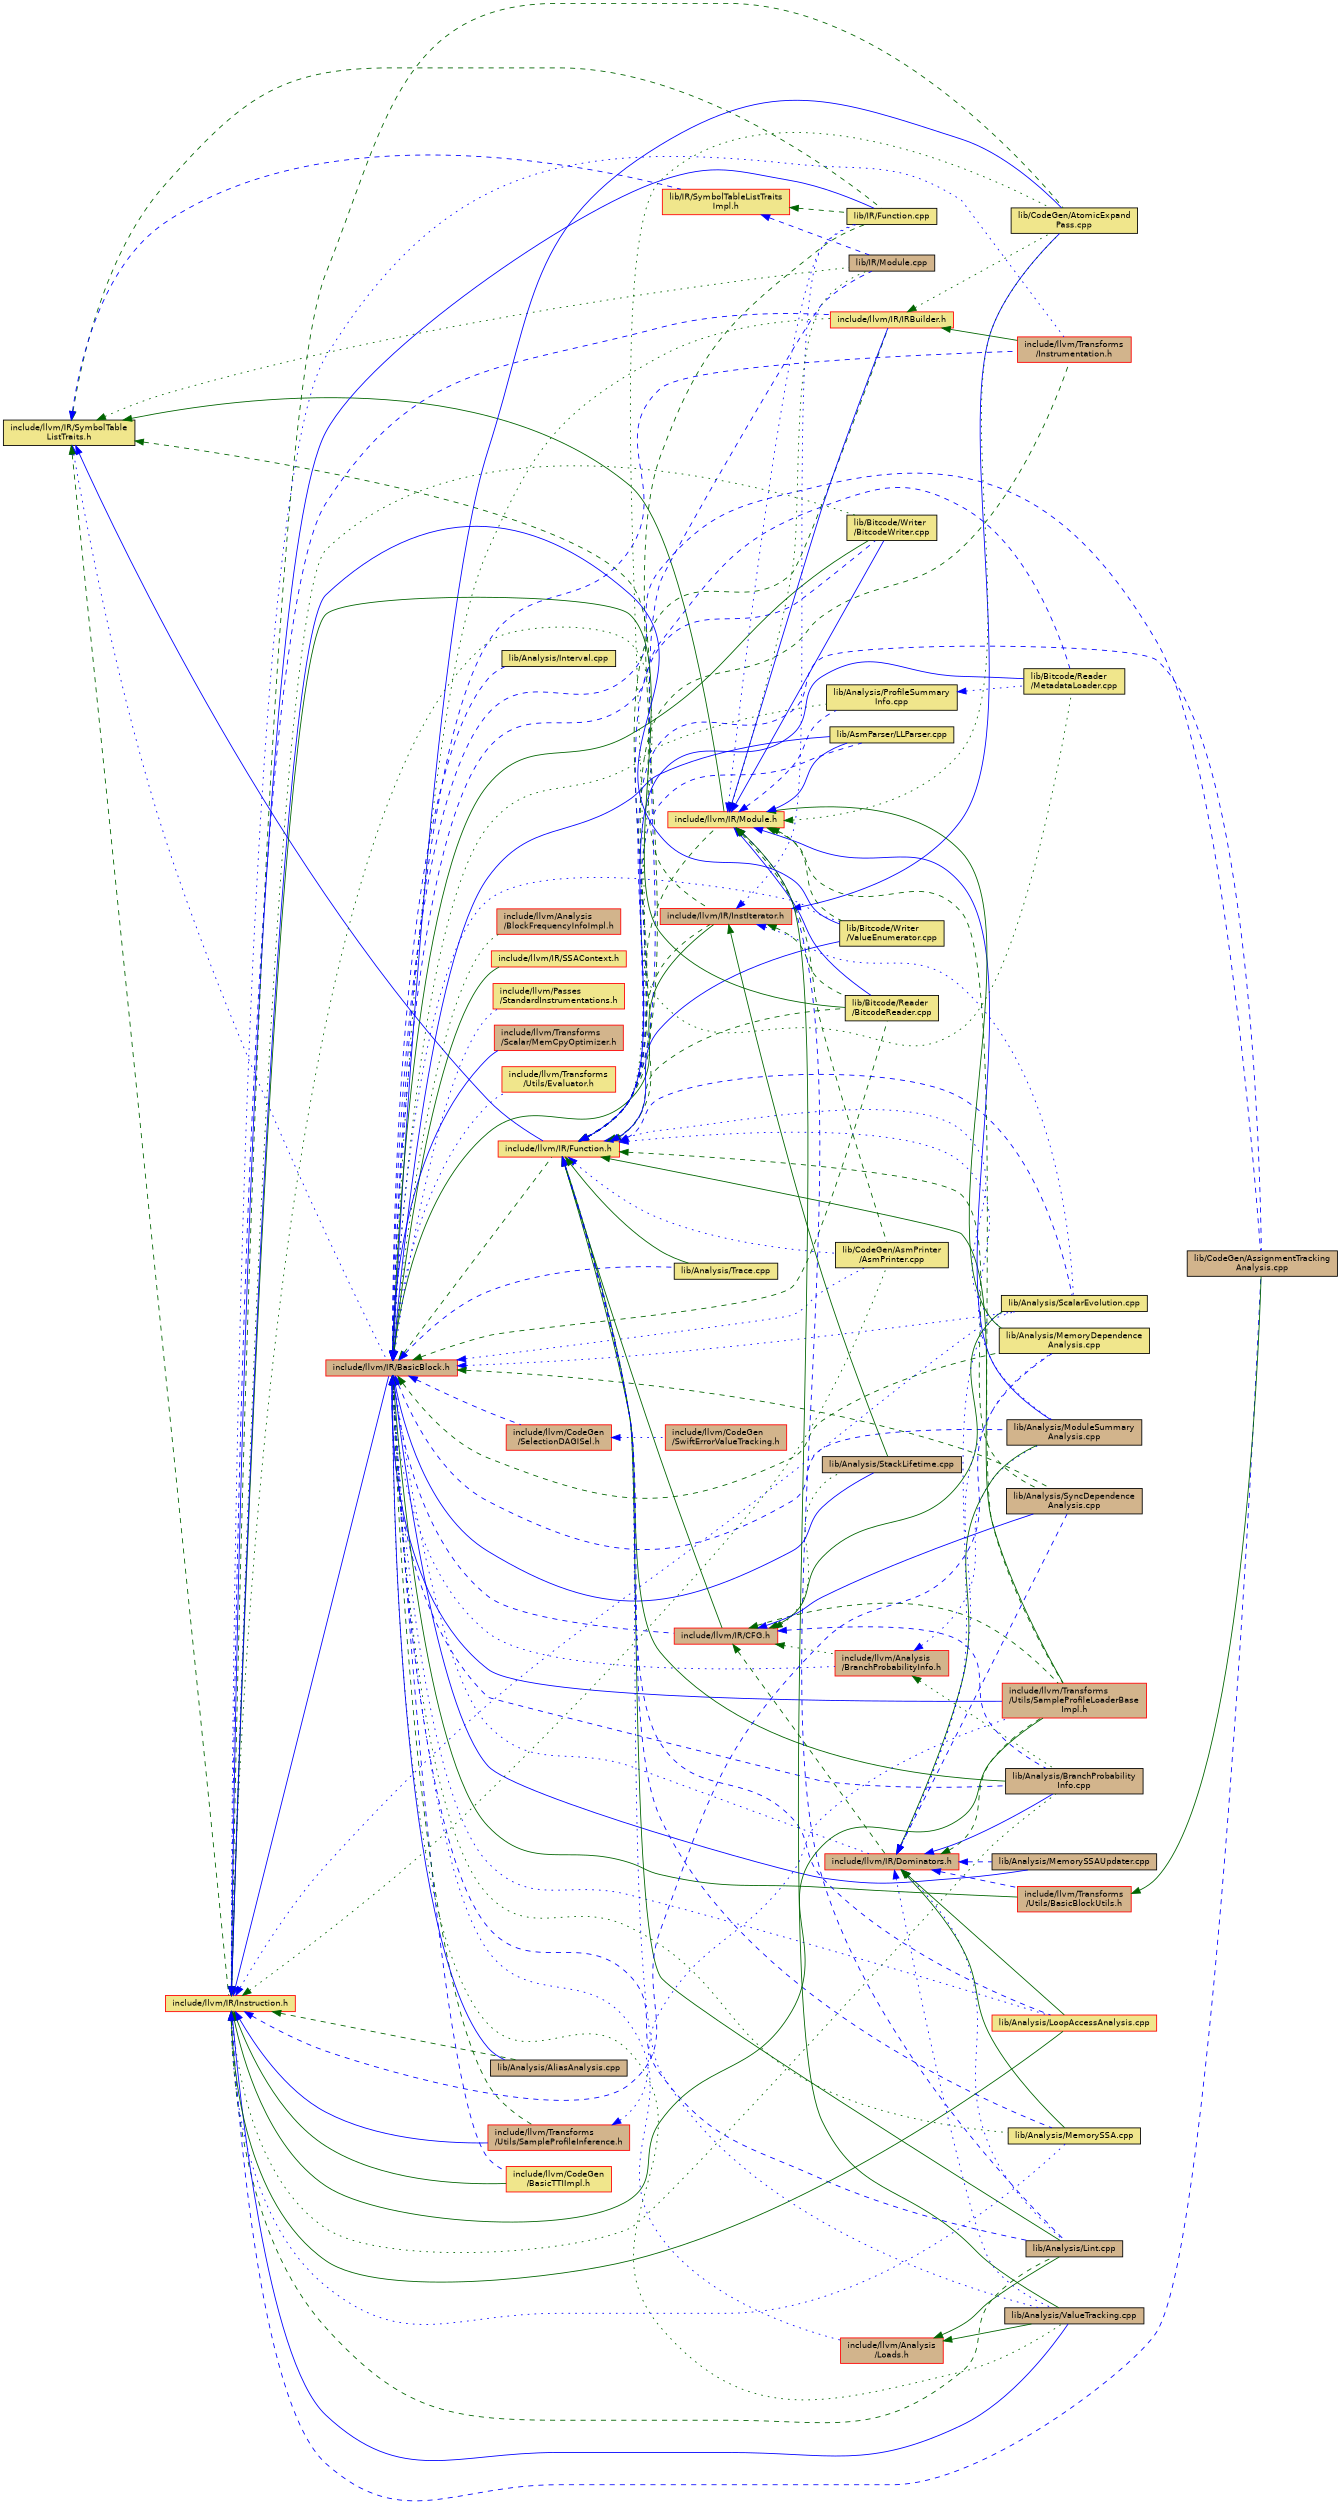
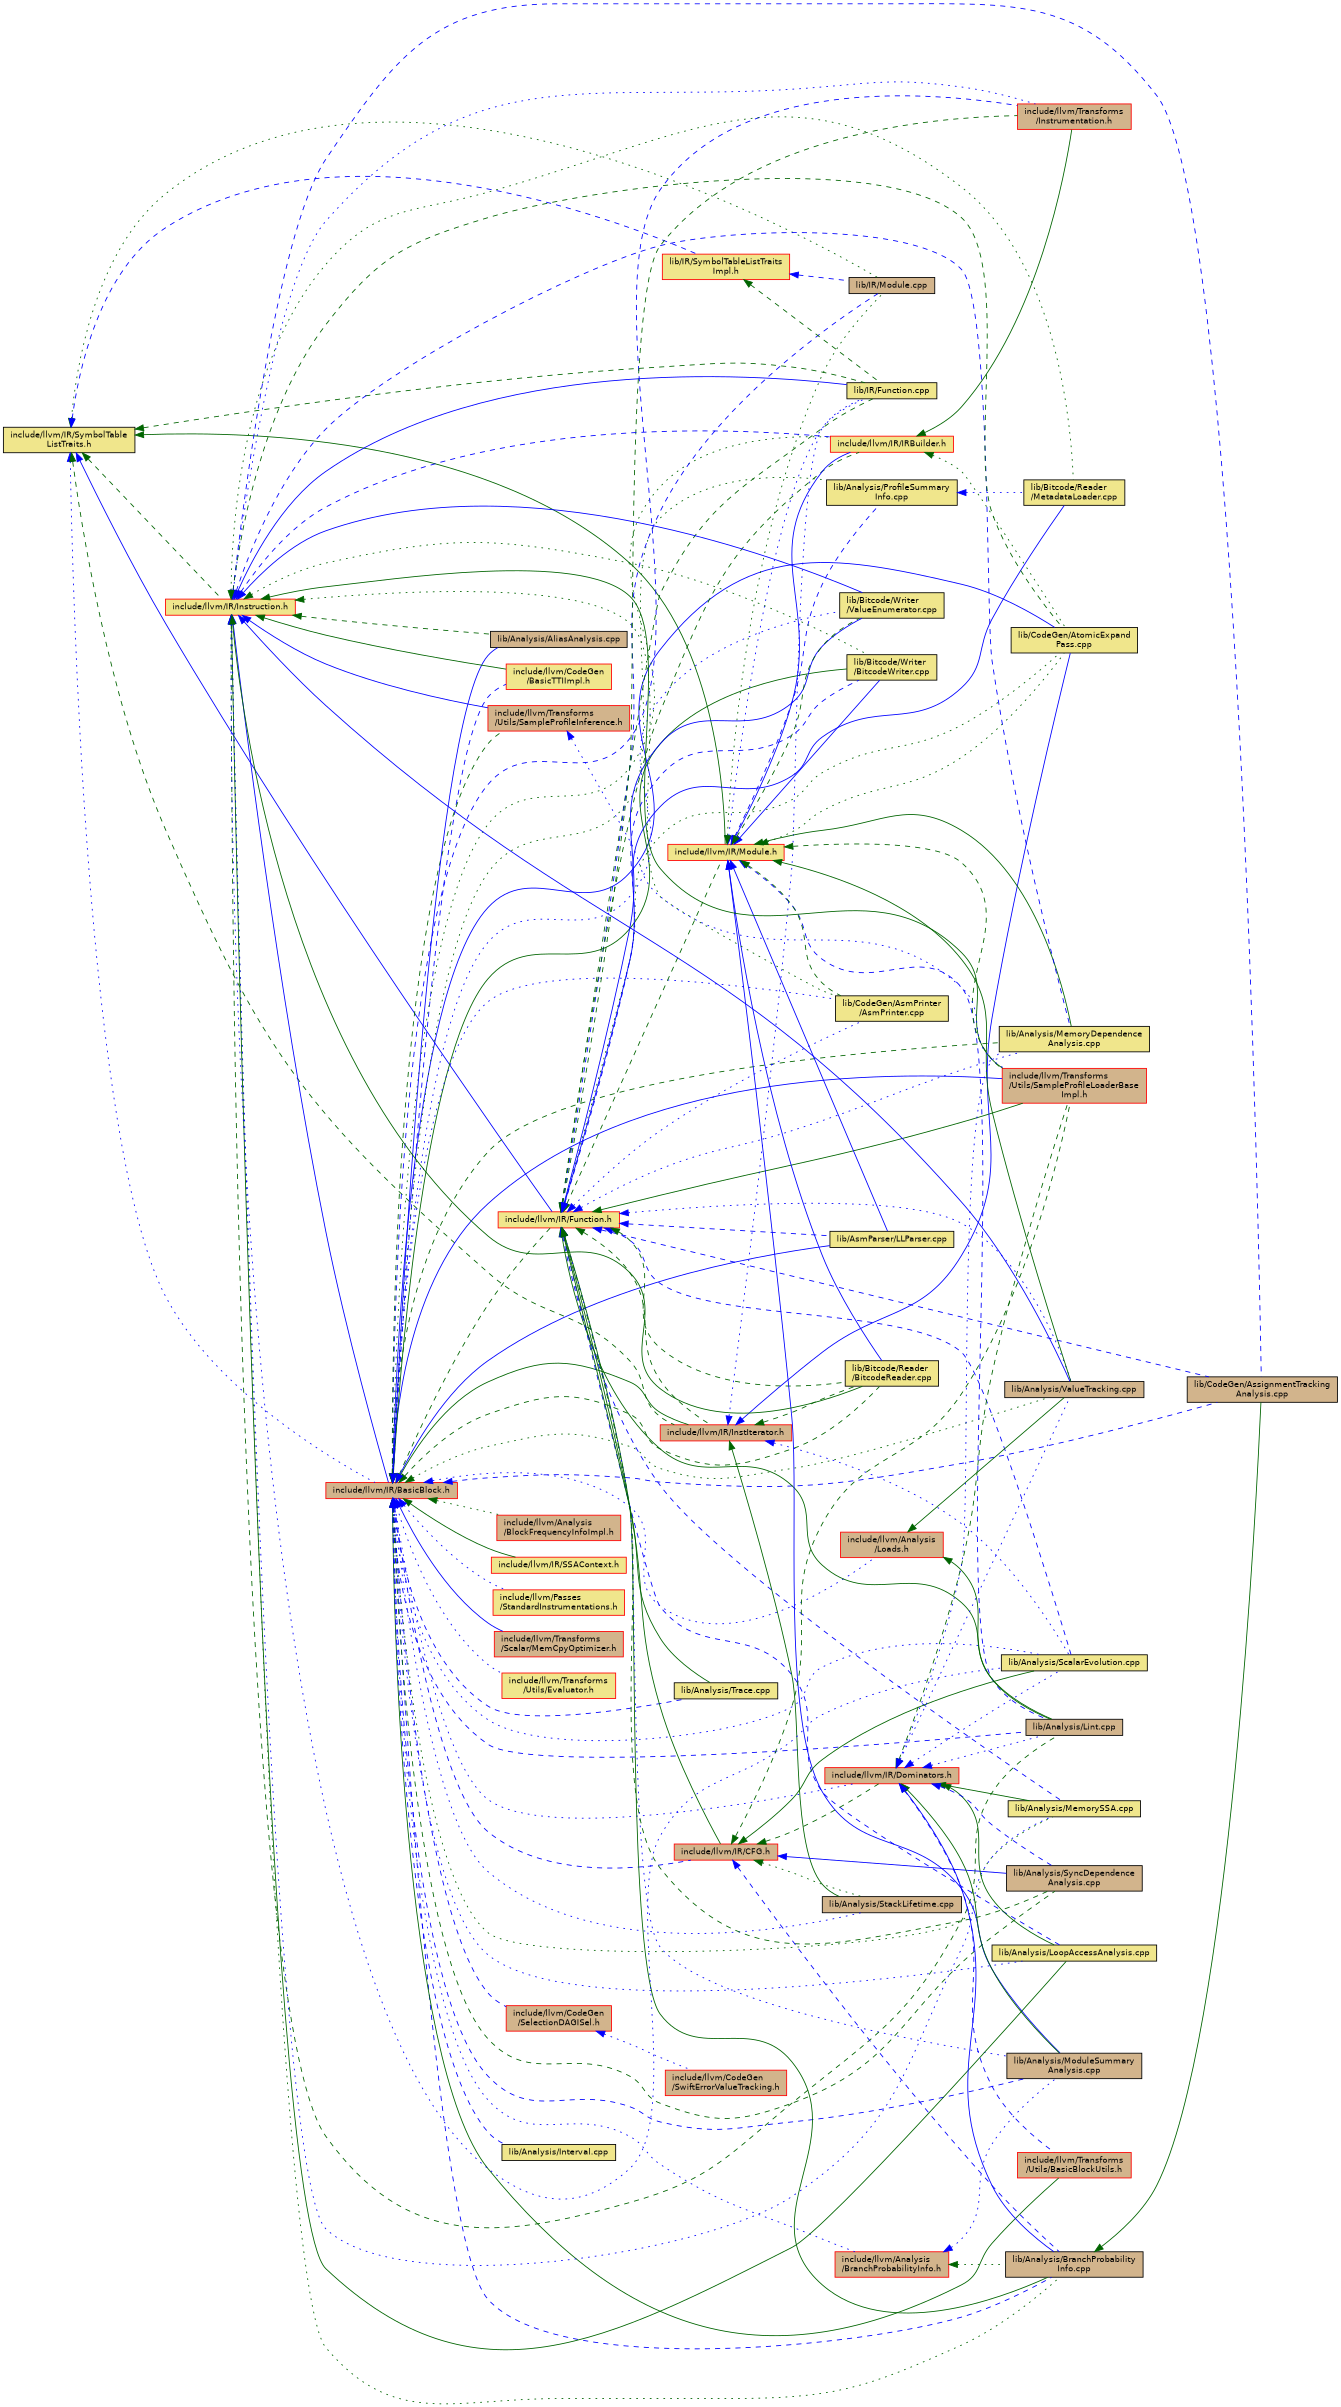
edge "lib/Bitcode/Reader /MetadataLoader.cpp" -> "include/llvm/IR/BasicBlock.h": removed
edge "lib/CodeGen/AssignmentTracking Analysis.cpp" -> "include/llvm/Transforms /Utils/BasicBlockUtils.h": now "lib/CodeGen/AssignmentTracking Analysis.cpp" -> "lib/Analysis/BranchProbability Info.cpp"
edge "lib/Analysis/StackLifetime.cpp" -> "include/llvm/IR/BasicBlock.h": style solid -> dotted
edge "include/llvm/Analysis /BranchProbabilityInfo.h" -> "include/llvm/IR/CFG.h": removed
node "lib/Analysis/MemorySSAUpdater.cpp": removed
node "lib/Analysis/LoopAccessAnalysis.cpp": color red -> black
